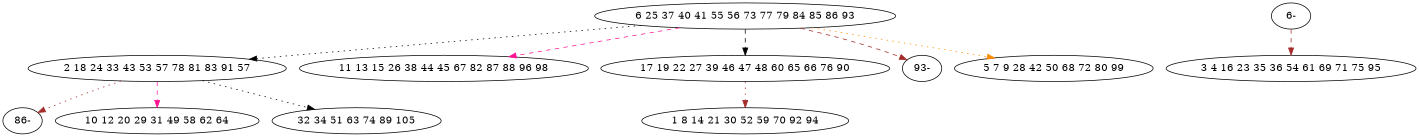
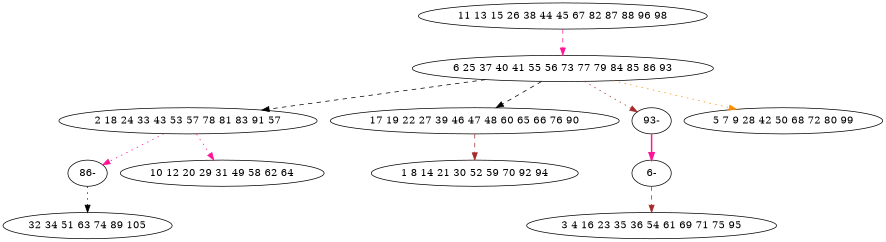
edge "6 25 37 40 41 55 56 73 77 79 84 85 86 93" -> "93-": style dashed -> dotted
edge "6 25 37 40 41 55 56 73 77 79 84 85 86 93" -> "2 18 24 33 43 53 57 78 81 83 91 57": style dotted -> dashed
edge "6 25 37 40 41 55 56 73 77 79 84 85 86 93" -> "11 13 15 26 38 44 45 67 82 87 88 96 98": reversed
edge "2 18 24 33 43 53 57 78 81 83 91 57" -> "10 12 20 29 31 49 58 62 64": style dashed -> dotted
edge "17 19 22 27 39 46 47 48 60 65 66 76 90" -> "1 8 14 21 30 52 59 70 92 94": style dotted -> dashed
edge "2 18 24 33 43 53 57 78 81 83 91 57" -> "32 34 51 63 74 89 105": now "86-" -> "32 34 51 63 74 89 105"
edge "2 18 24 33 43 53 57 78 81 83 91 57" -> "86-": color brown -> deeppink
edge "93-" -> "6-": added
